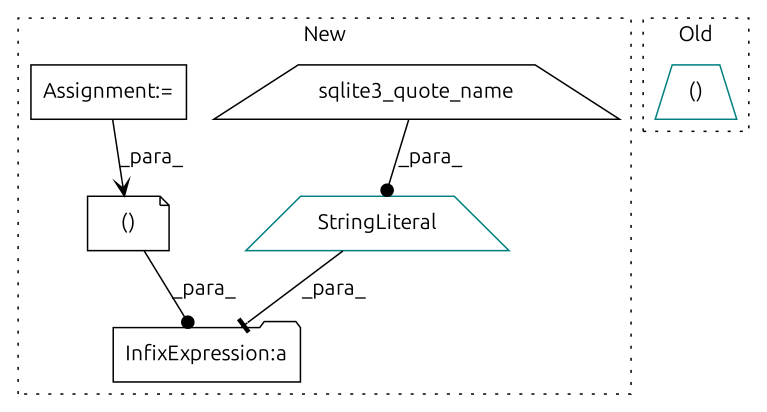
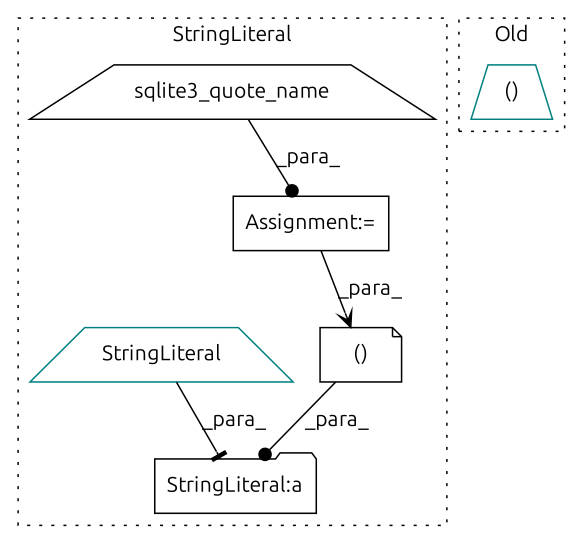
cluster "New": label "New" -> "StringLiteral"
edge "sqlite3_quote_name" -> "StringLiteral": now "sqlite3_quote_name" -> "Assignment:="
node "InfixExpression:a": label "InfixExpression:a" -> "StringLiteral:a"
